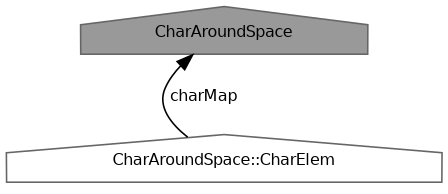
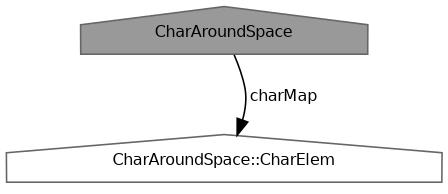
edge "CharAroundSpace::CharElem" -> "CharAroundSpace": reversed
